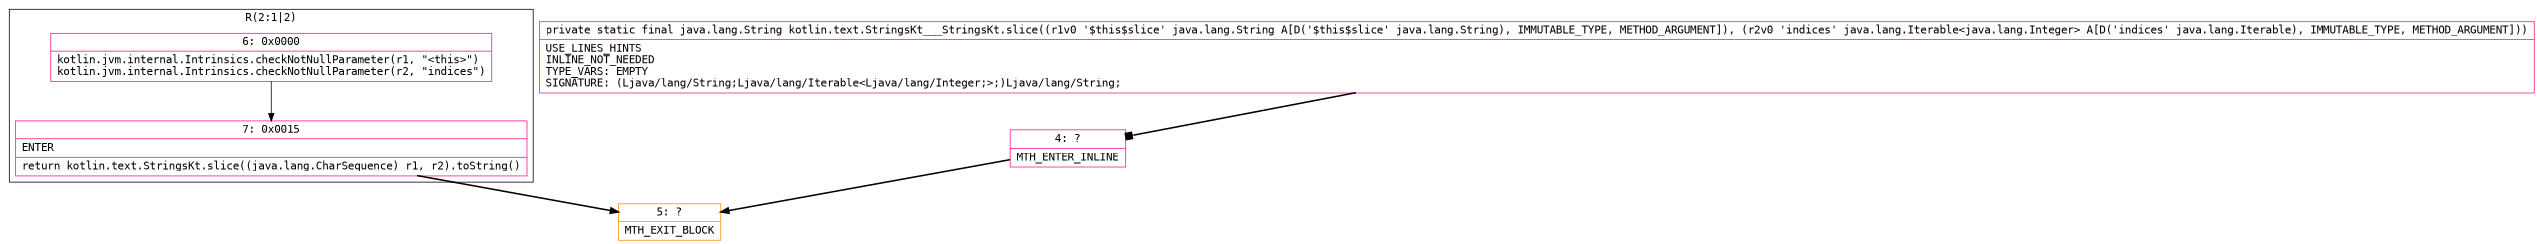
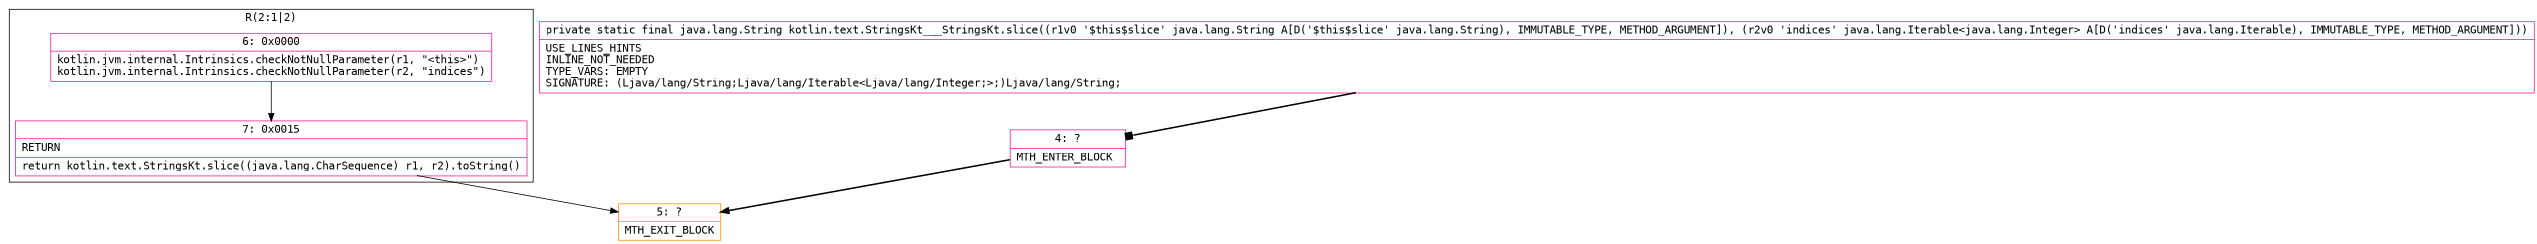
node "7: 0x0015": text "ENTER" -> "RETURN"
node "4: ?": text "MTH_ENTER_INLINE" -> "MTH_ENTER_BLOCK"
edge "7: 0x0015" -> "5: ?": style bold -> solid
